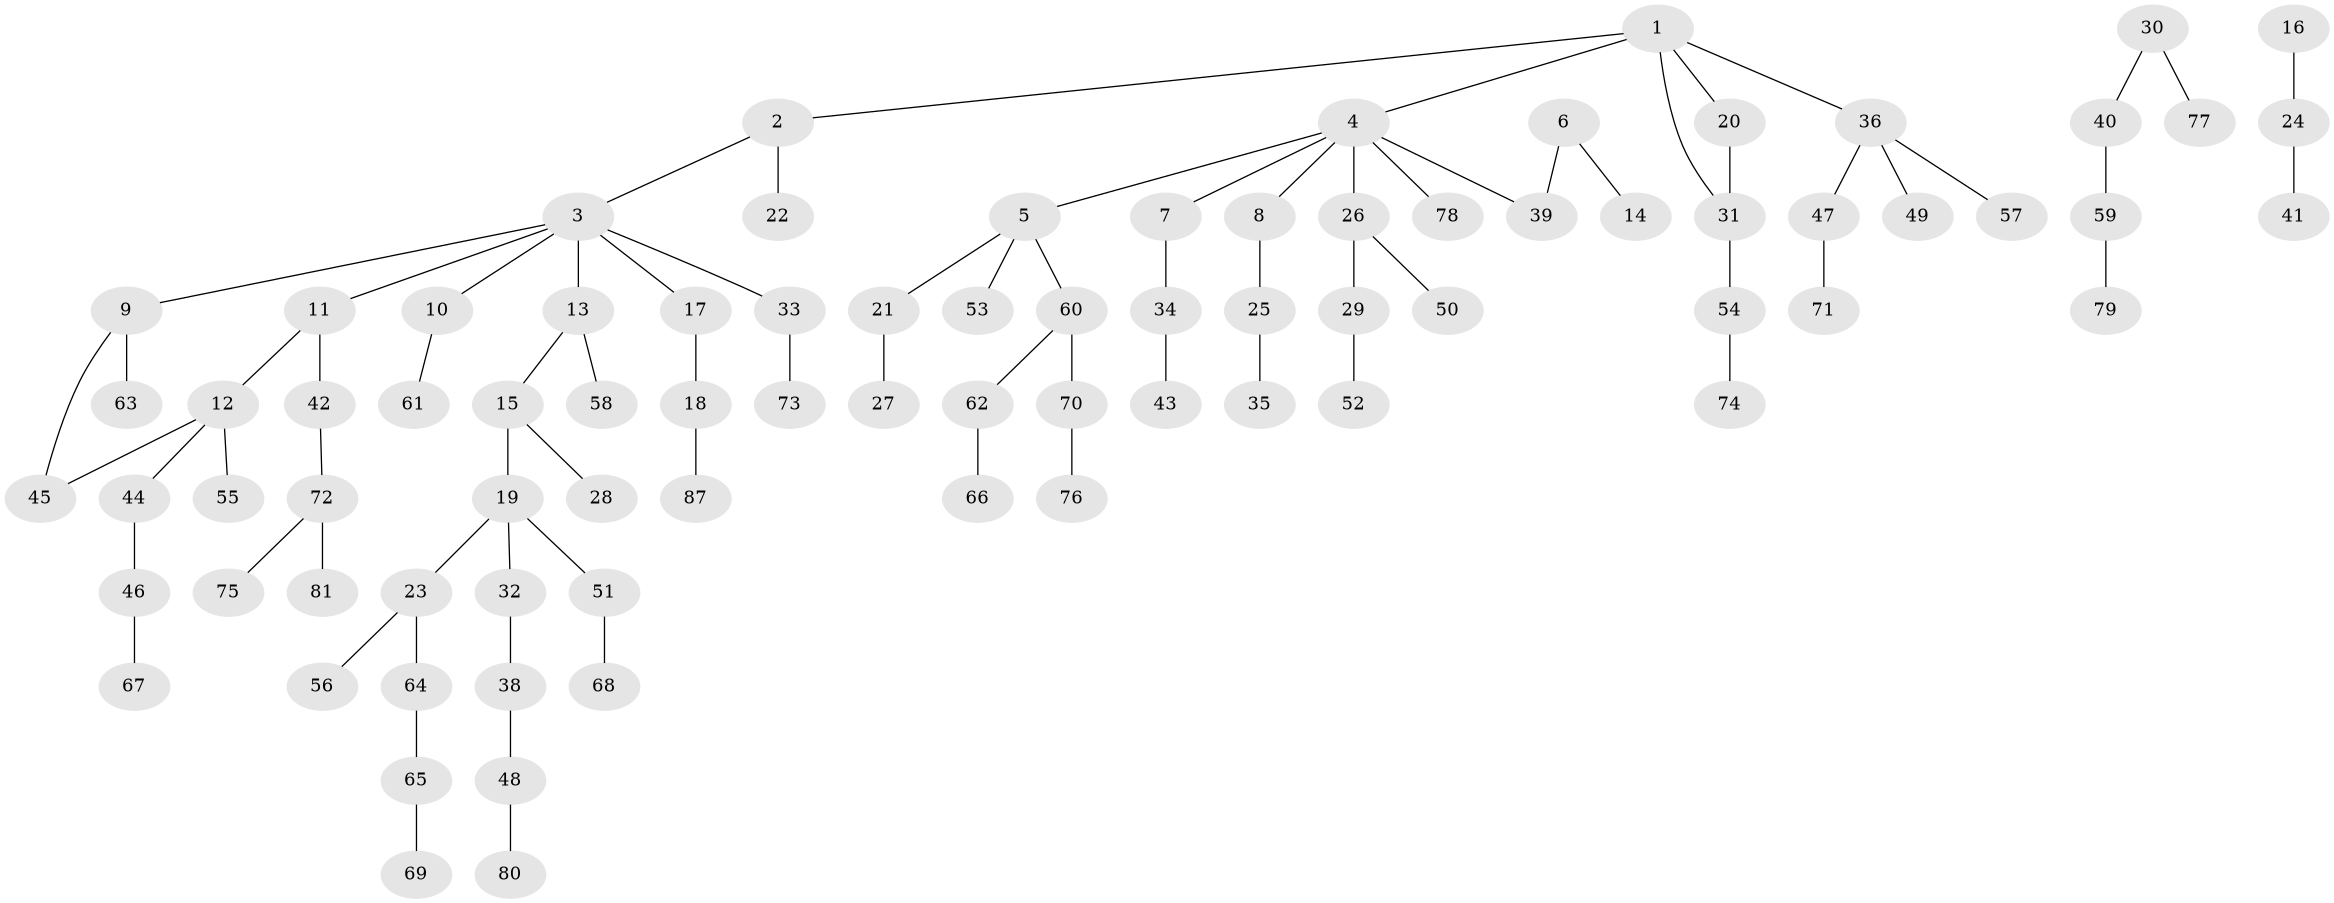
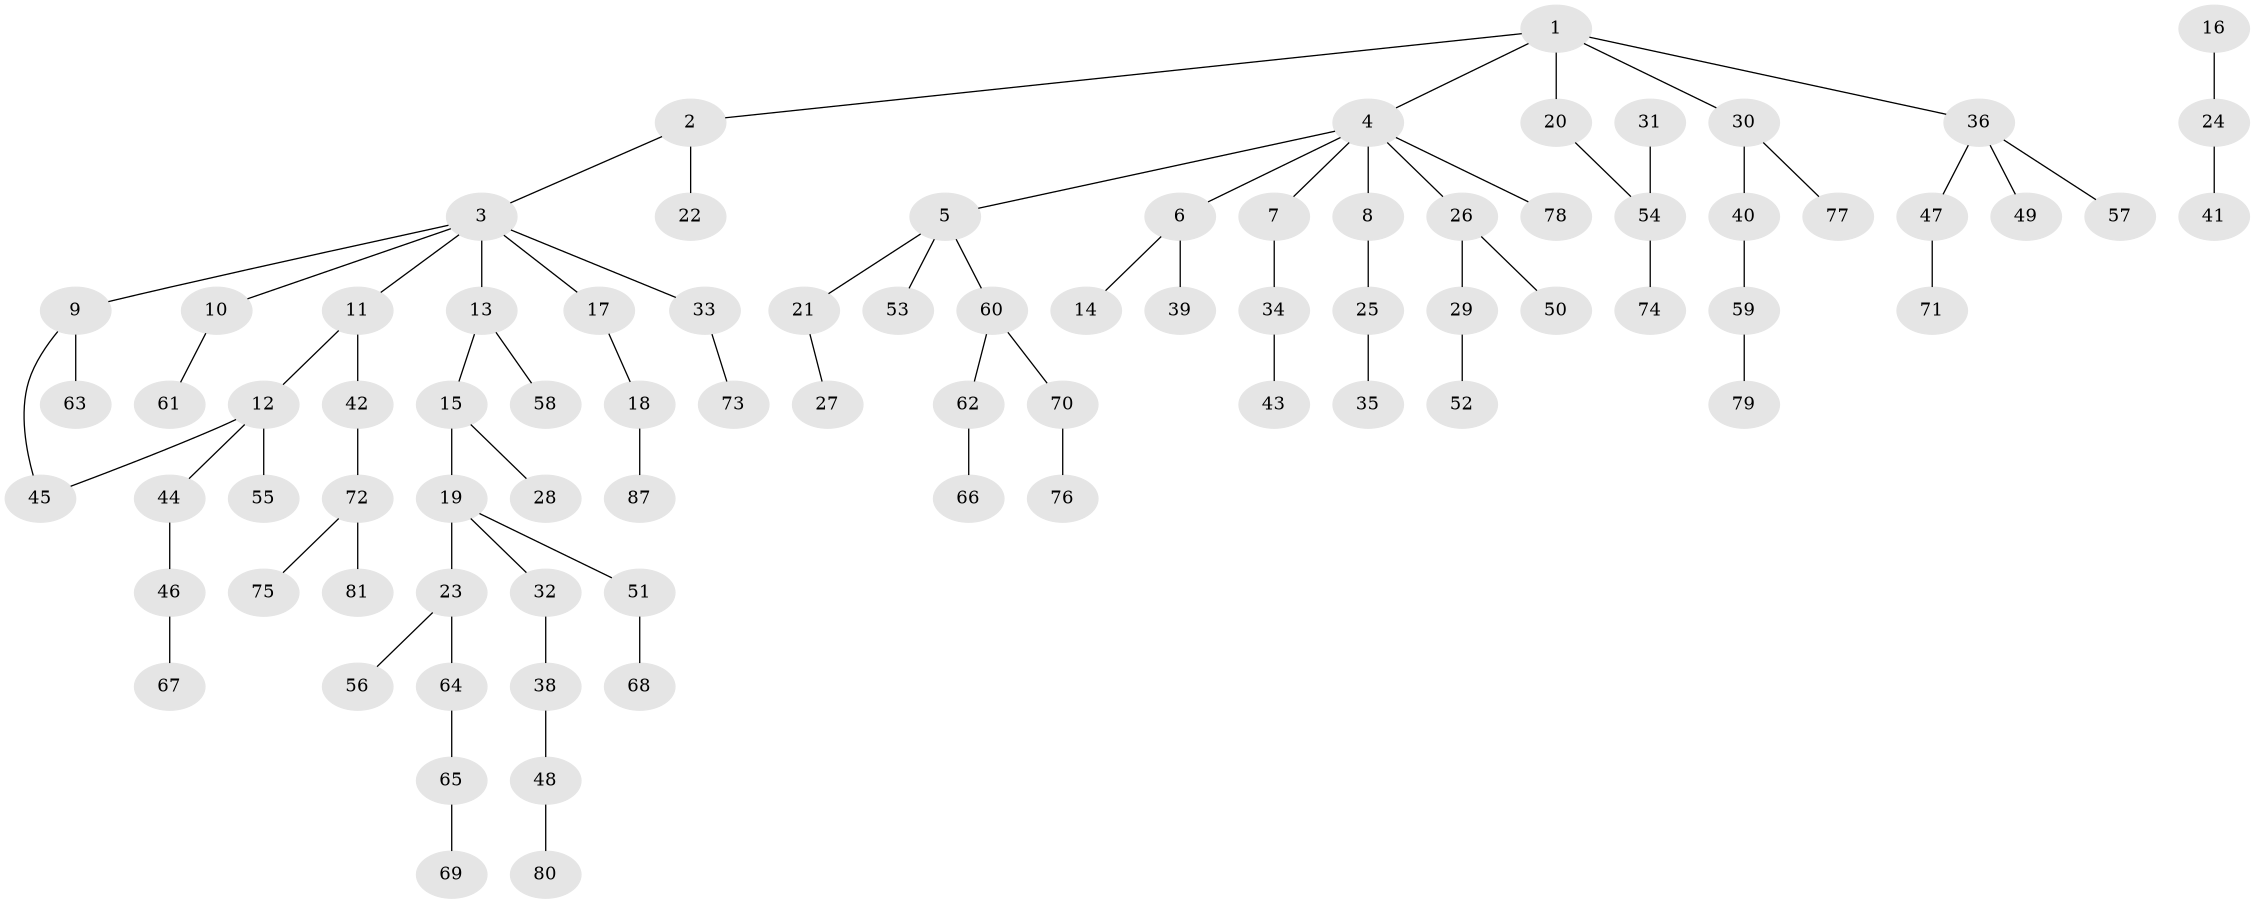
edge "1" -- "31": now "1" -- "30"
edge "4" -- "39": now "4" -- "6"
edge "20" -- "31": now "20" -- "54"
